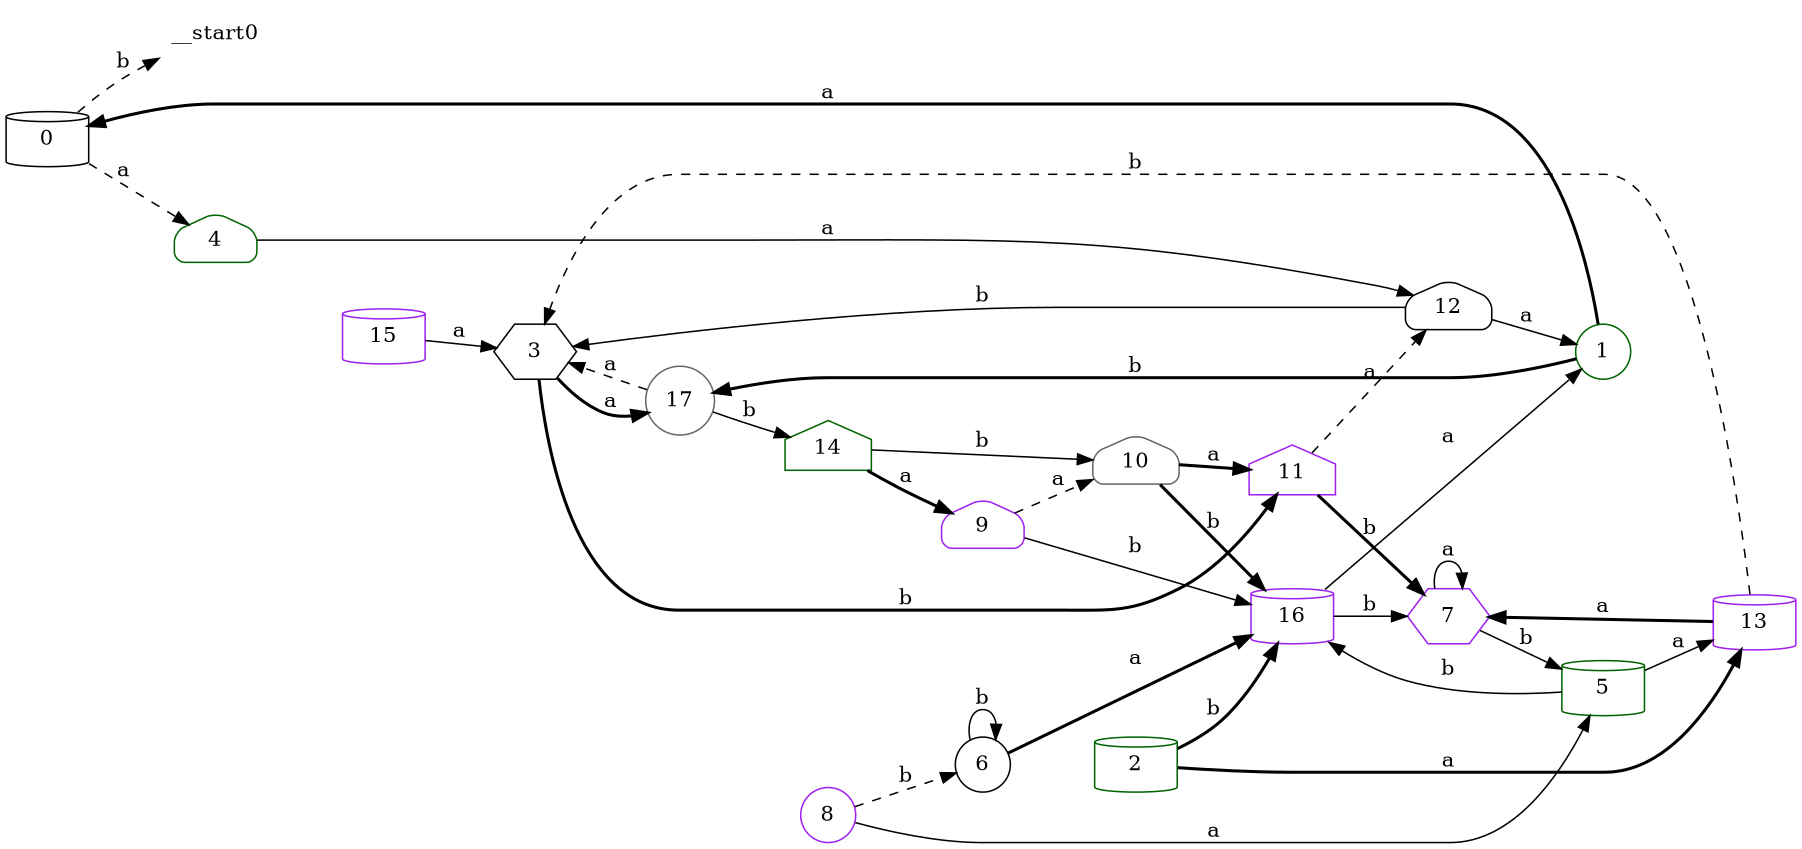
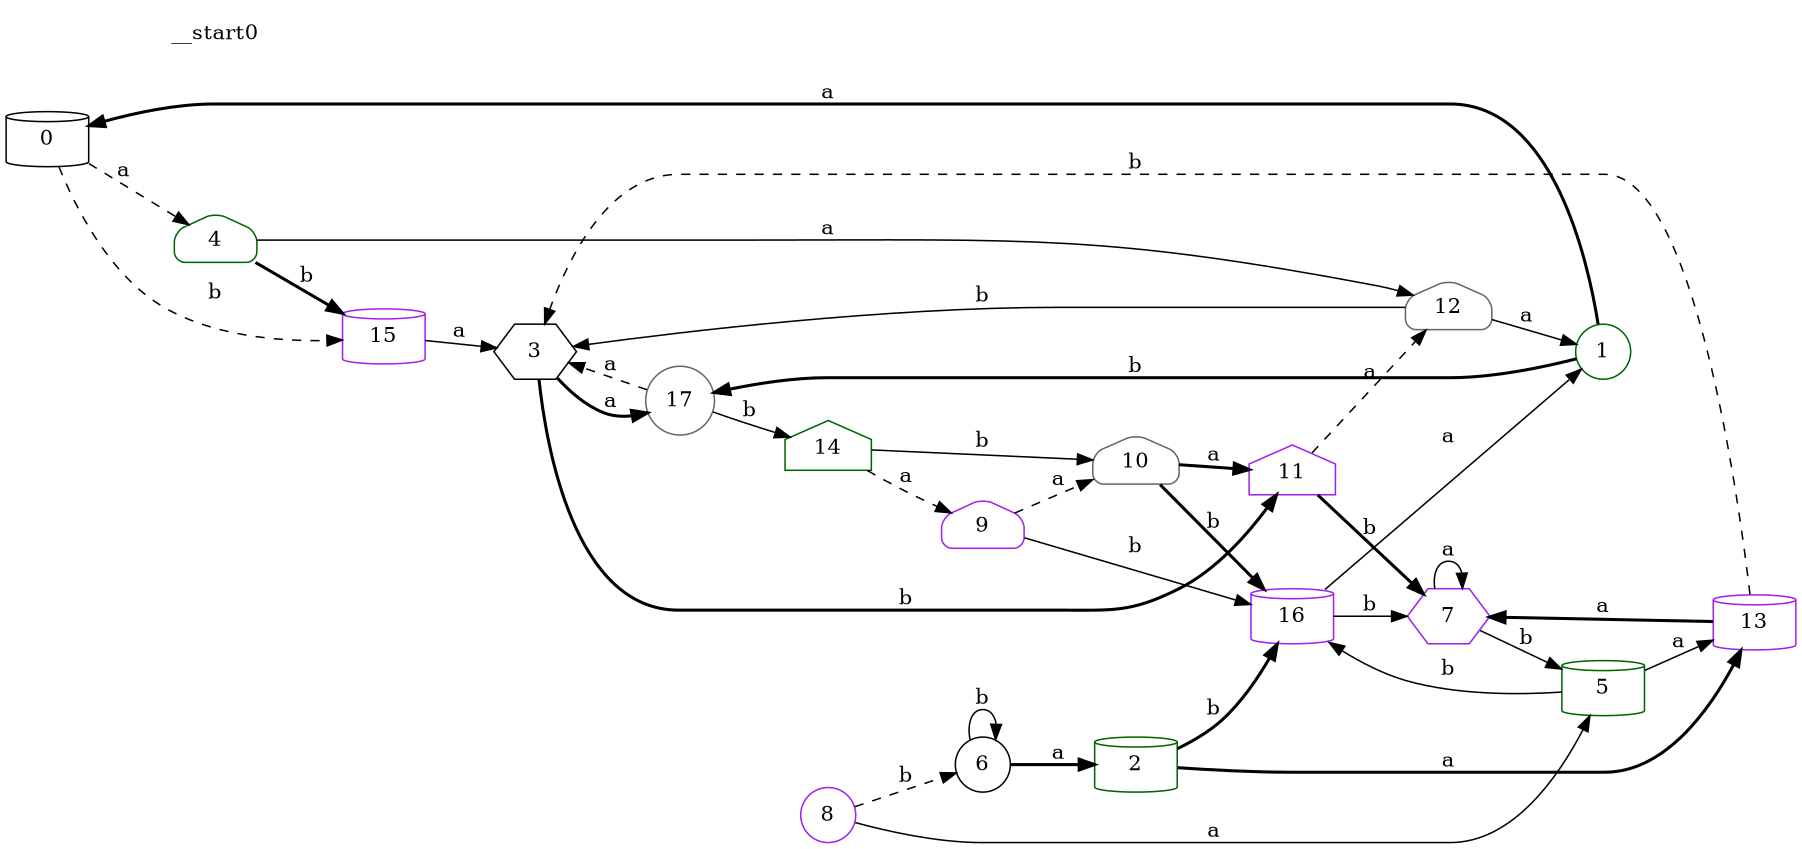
edge "0" -> "__start0": now "0" -> "15"
edge "4" -> "15": added, label "b"
node "12": color black -> gray40
edge "14" -> "9": style bold -> dashed
edge "6" -> "16": now "6" -> "2"
